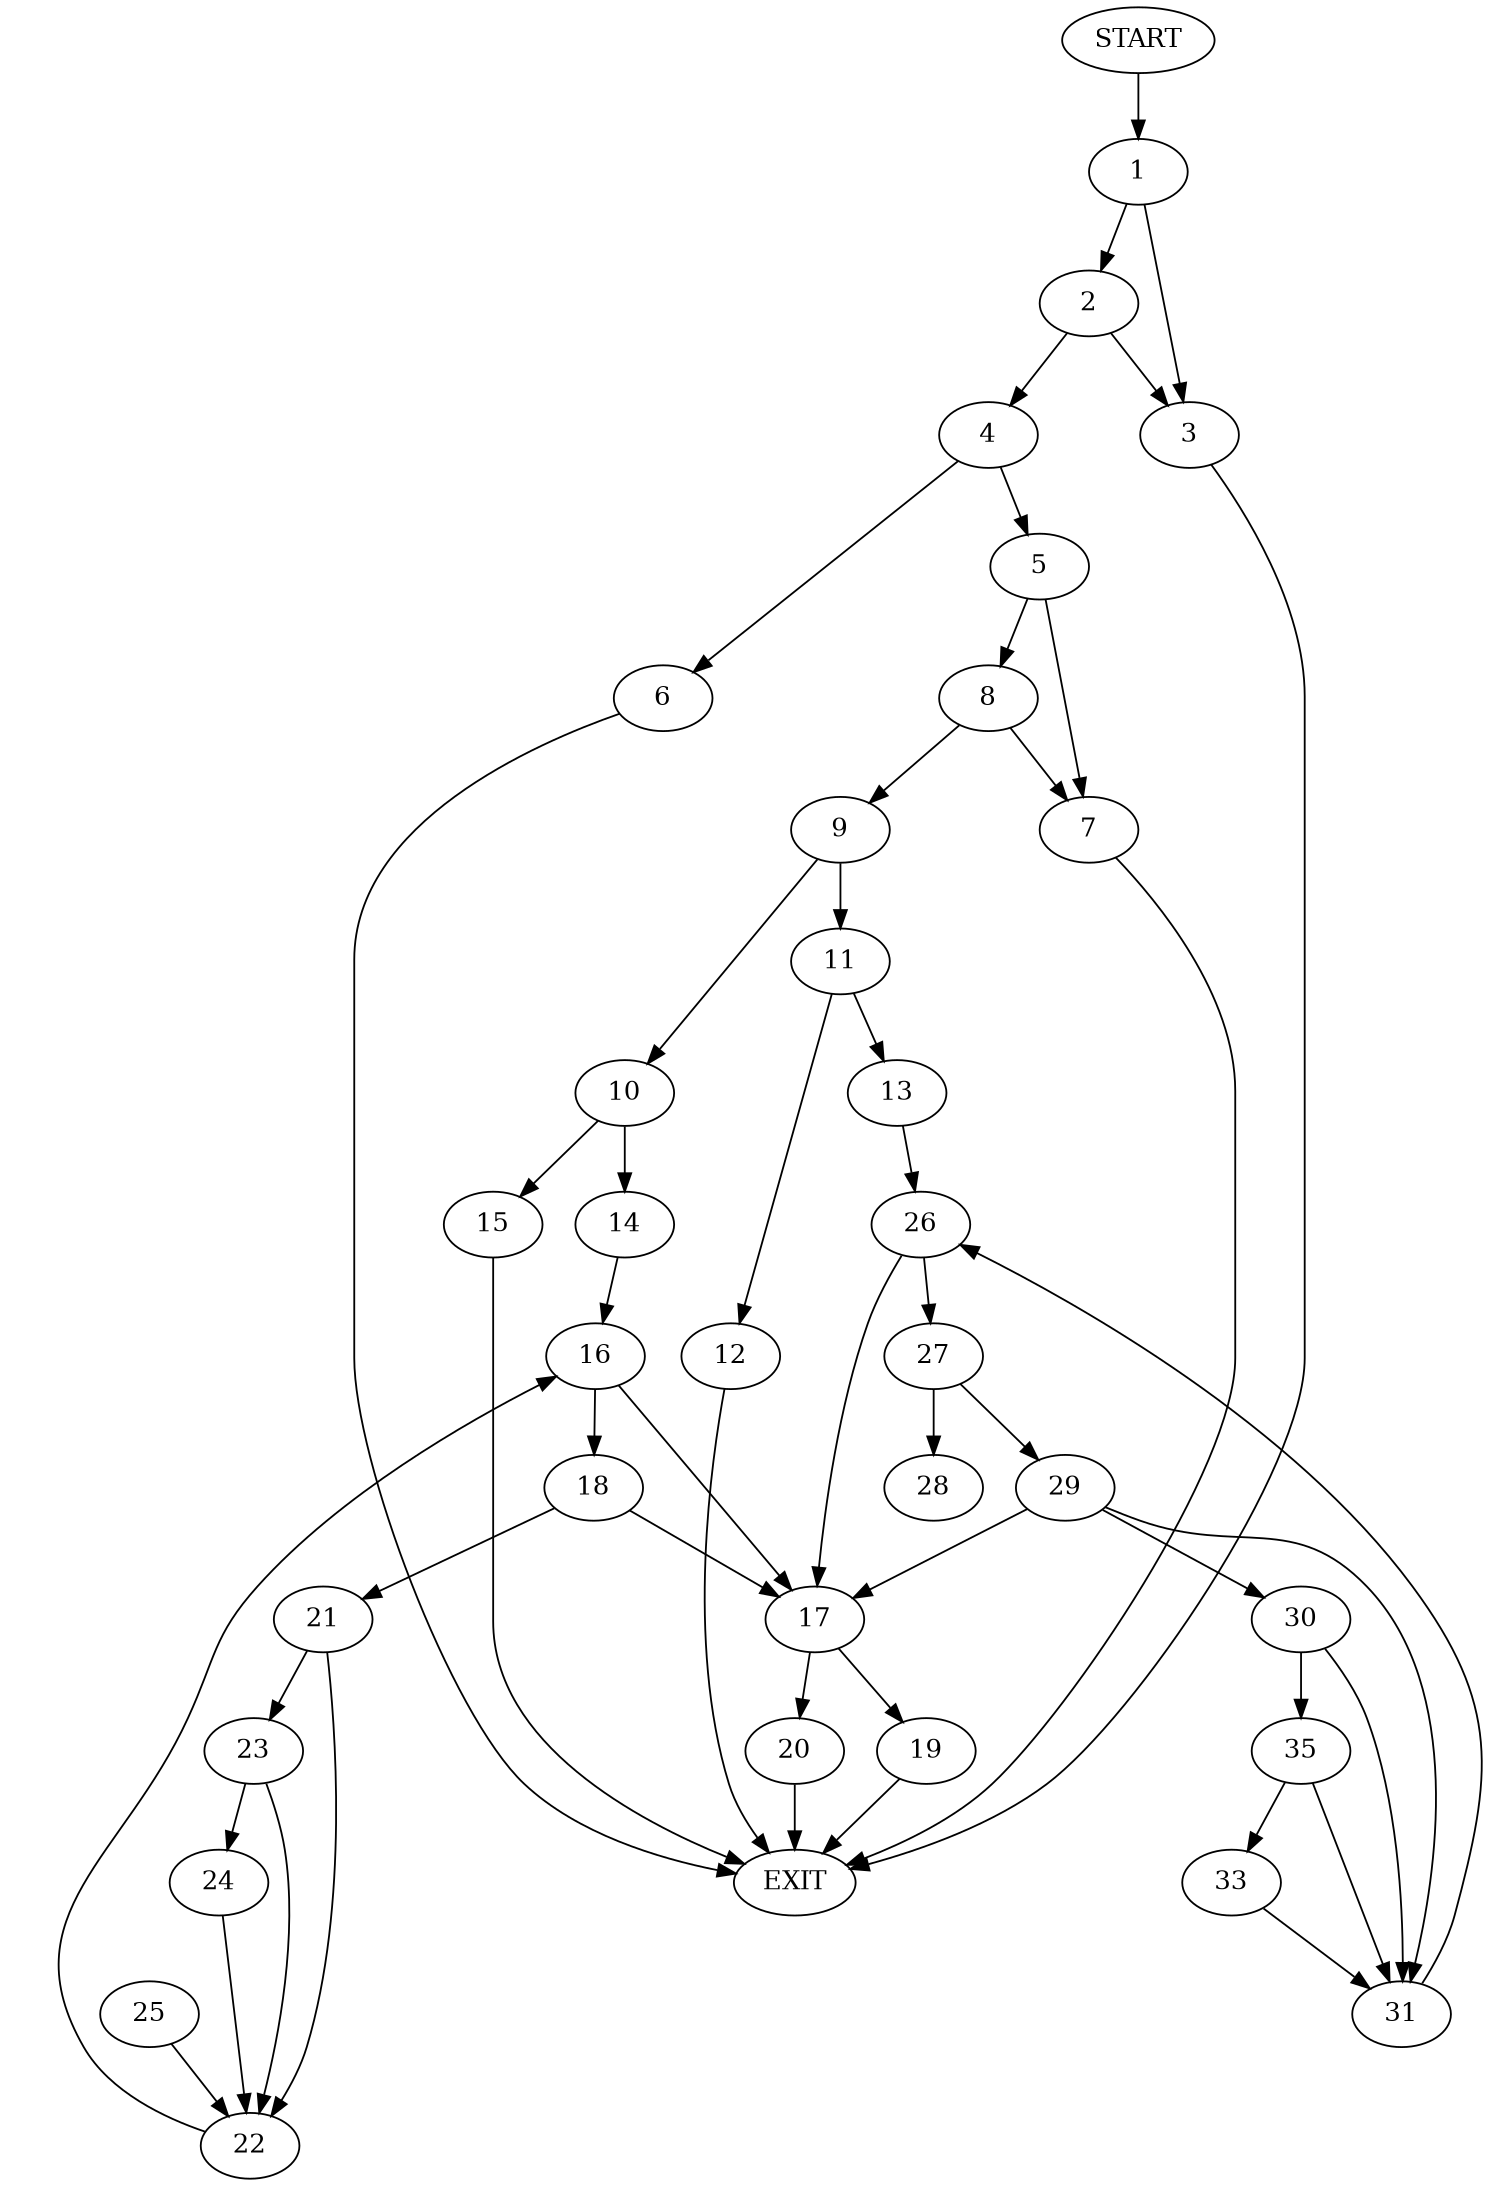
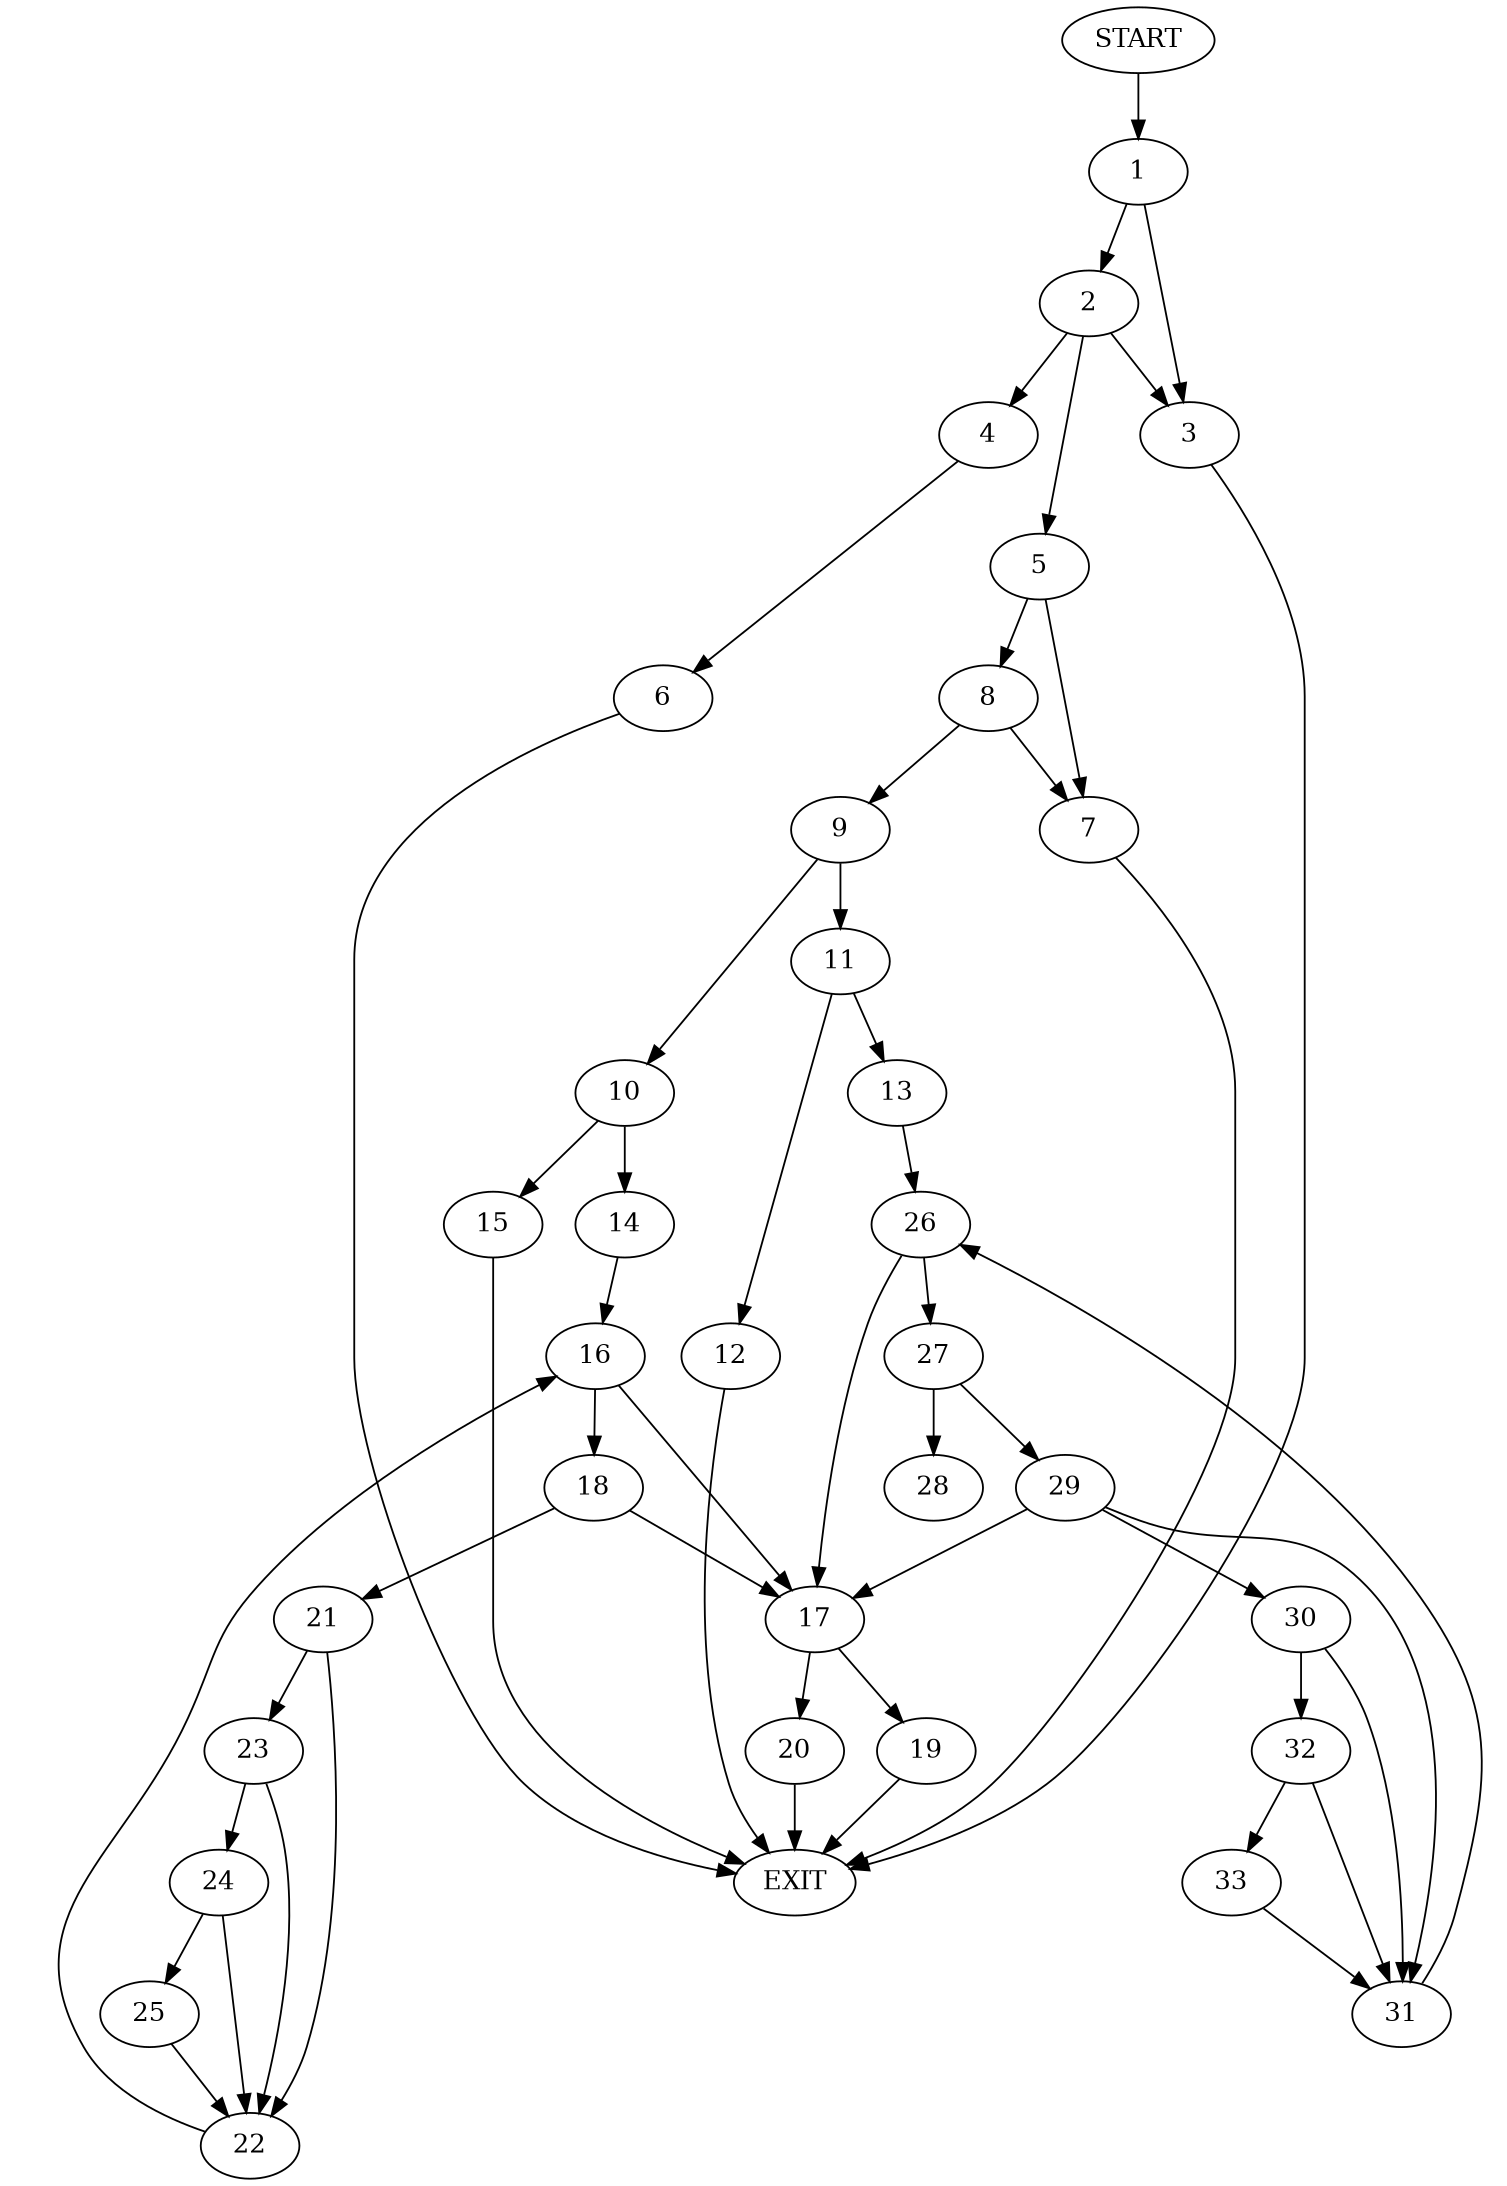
edge "4" -> "5": now "2" -> "5"
node "35": label "35" -> "32"
edge "24" -> "25": added
